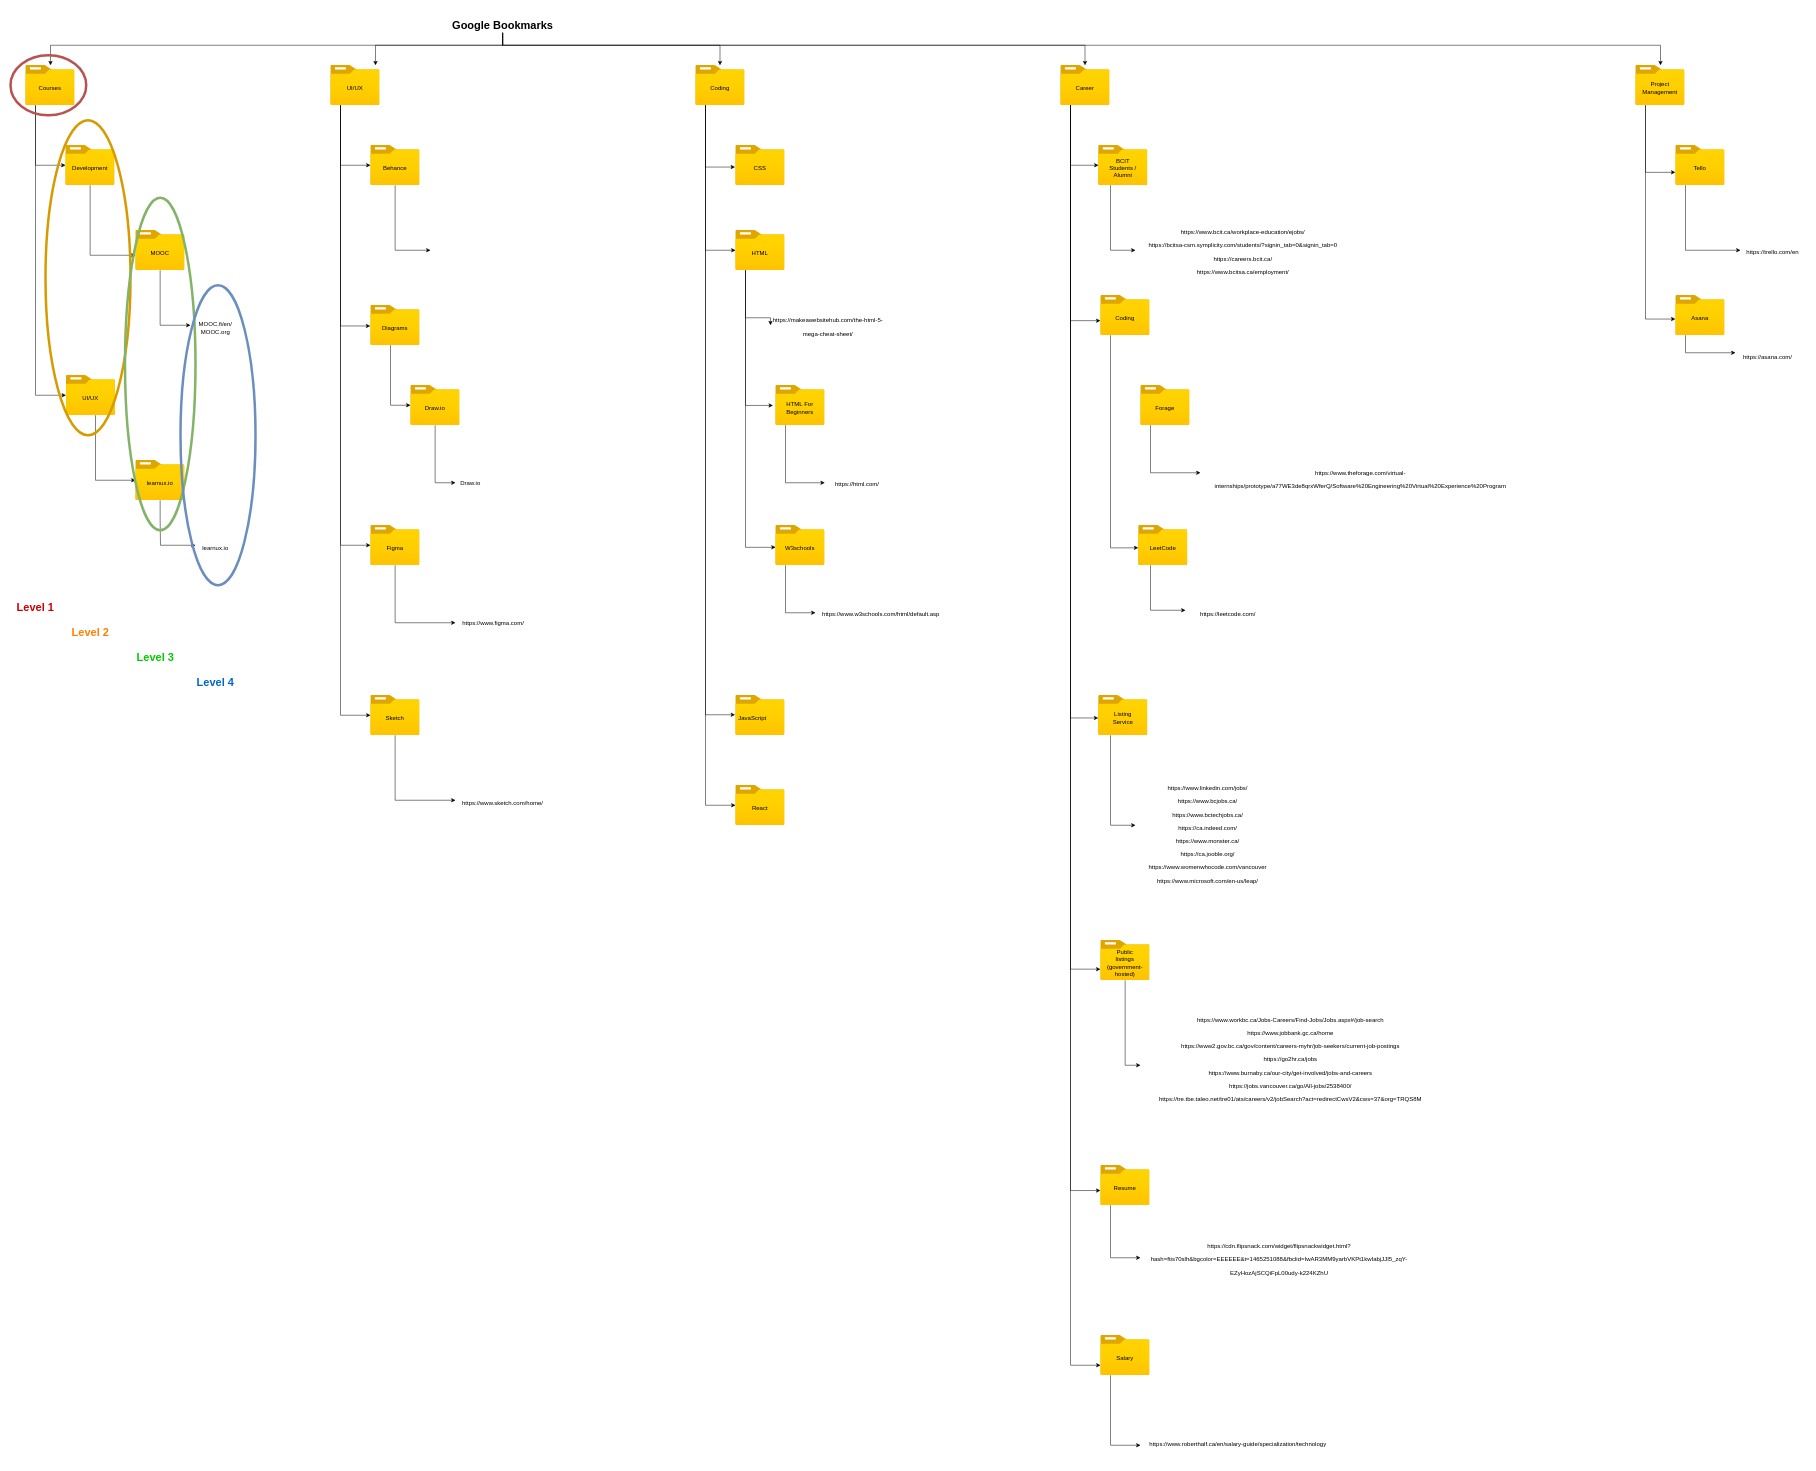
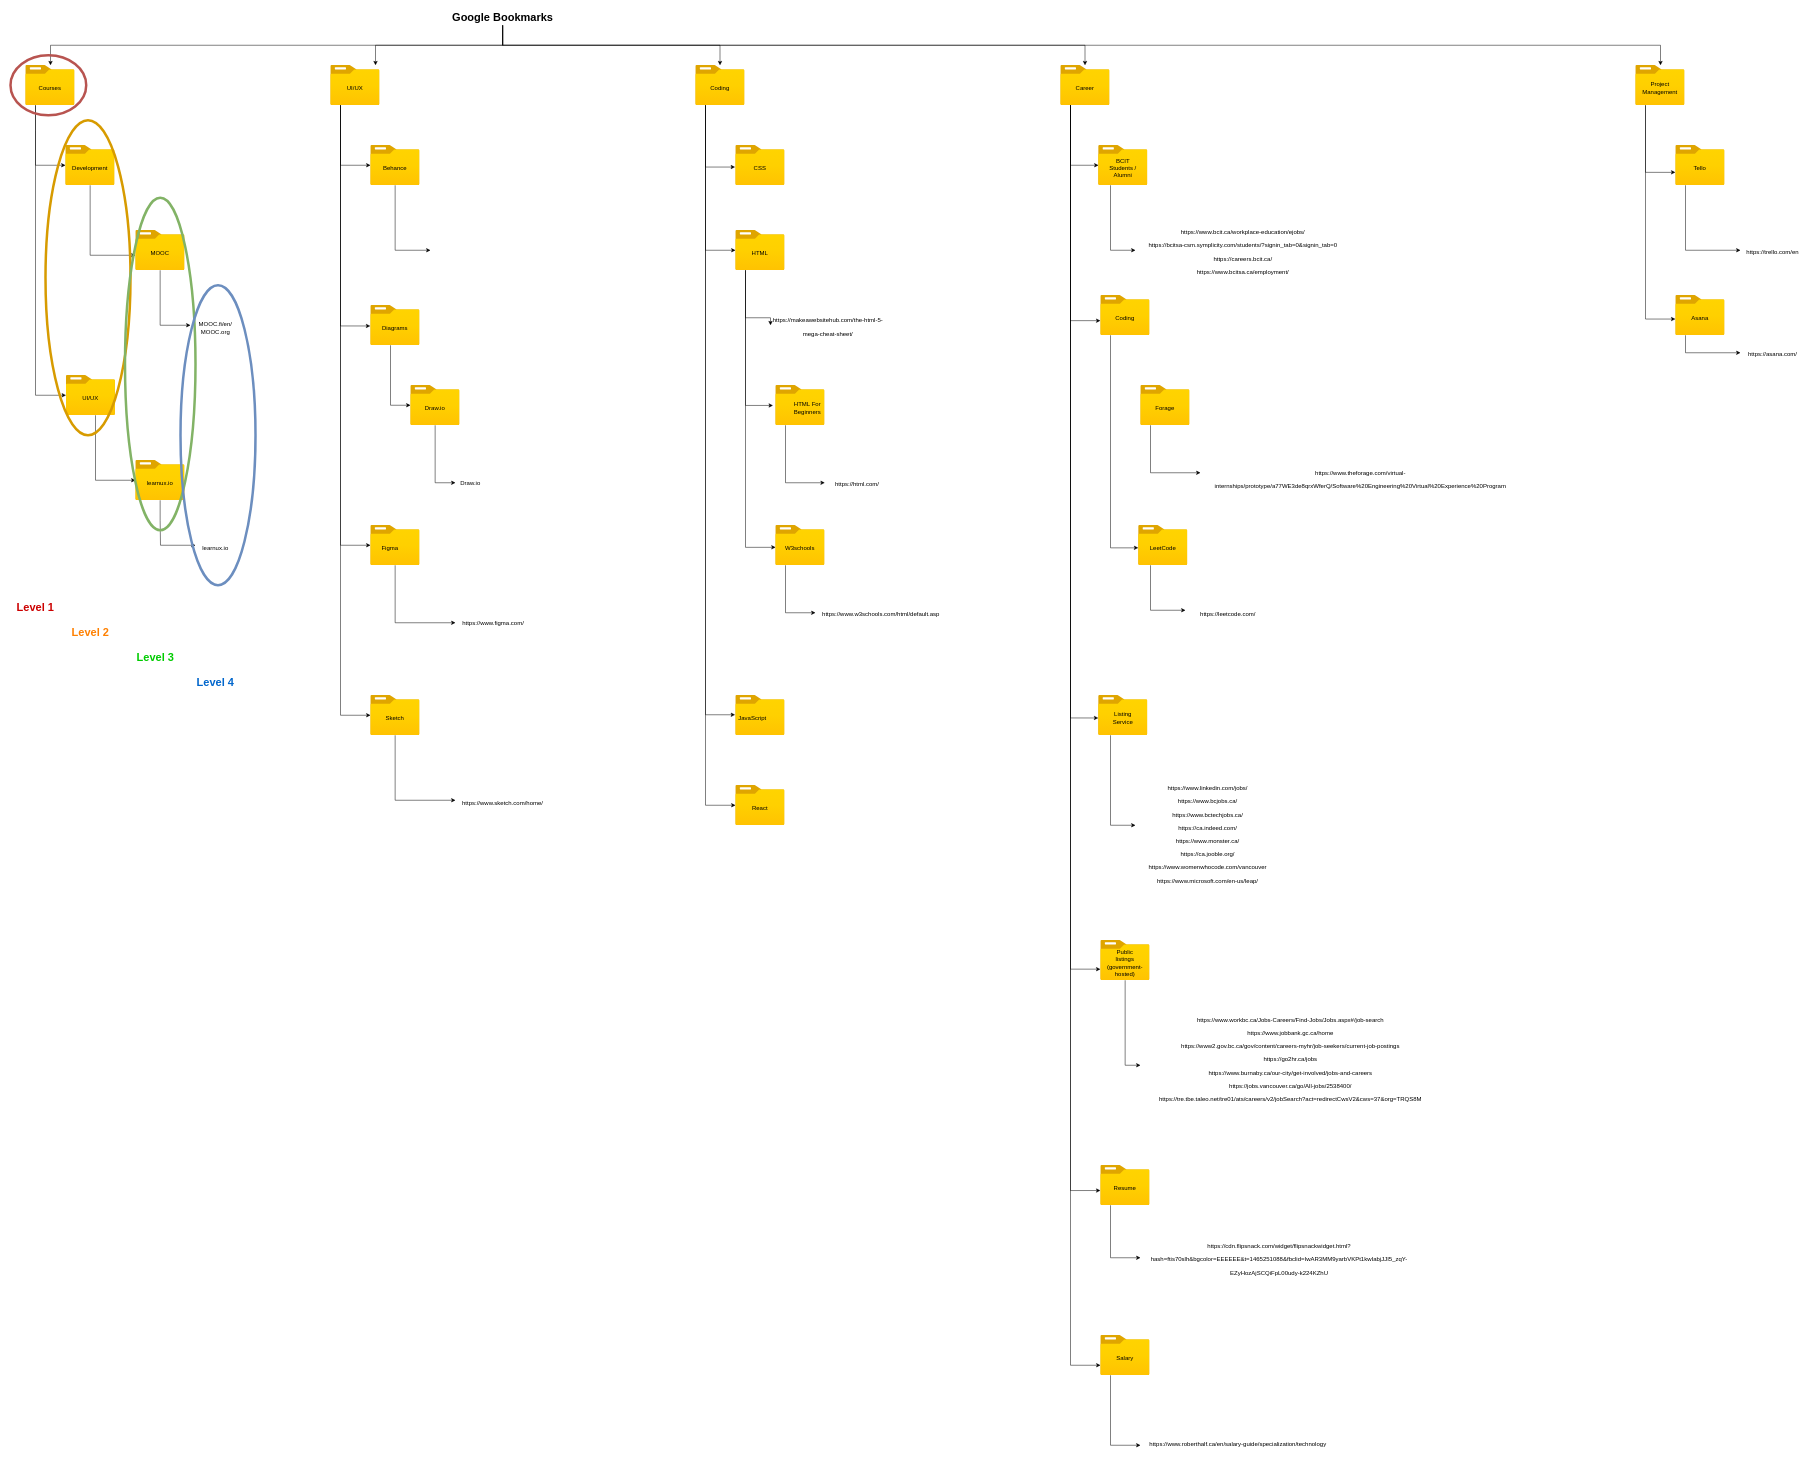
node "Google Bookmarks": moved (502, 25) -> (502, 18)
node "https://asana.com/": moved (1768, 355) -> (1773, 353)
node "HTML For Beginners": moved (800, 408) -> (807, 408)
node "Figma": moved (395, 548) -> (390, 548)
